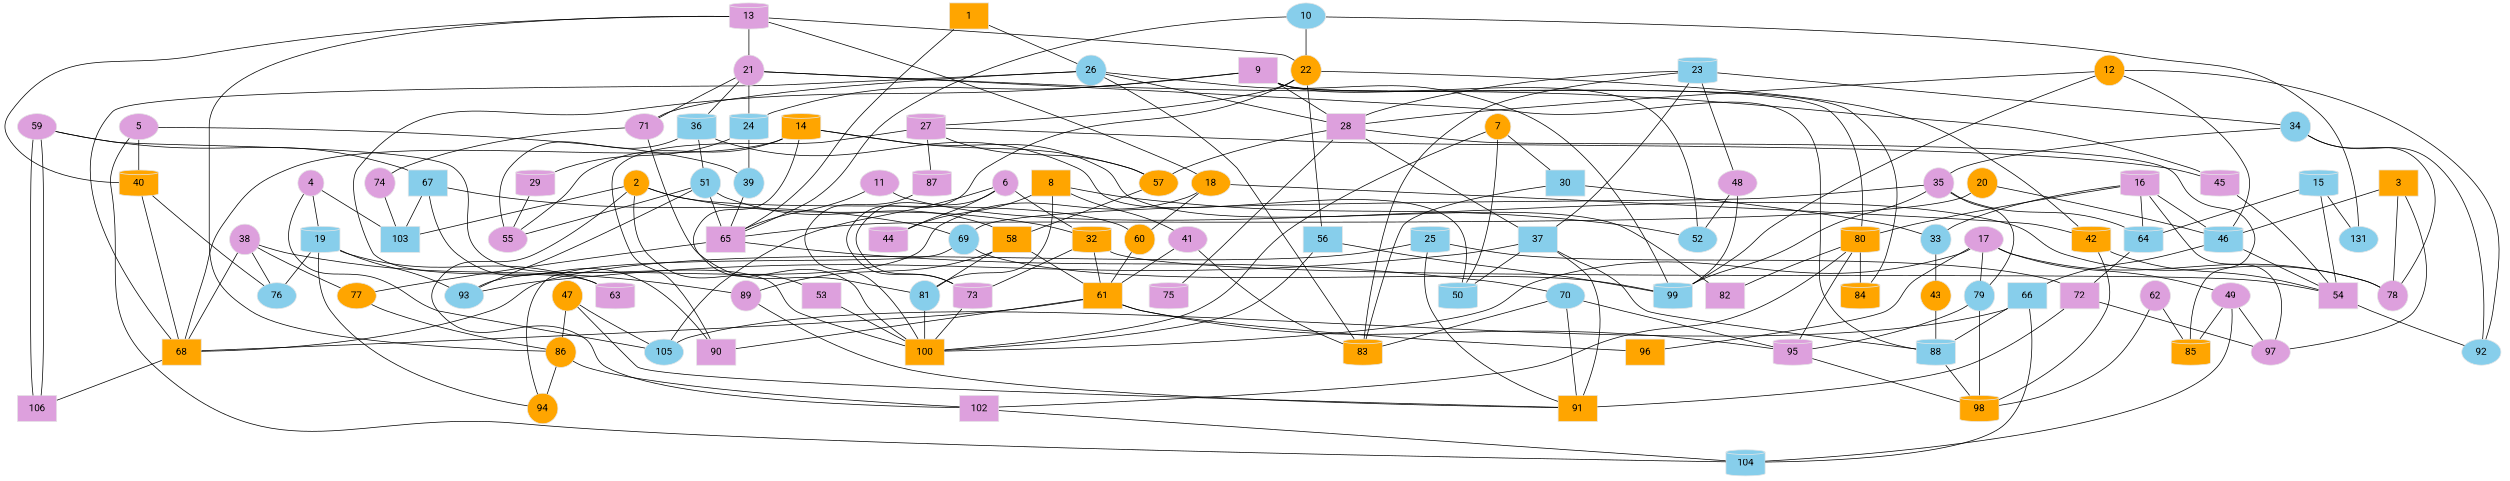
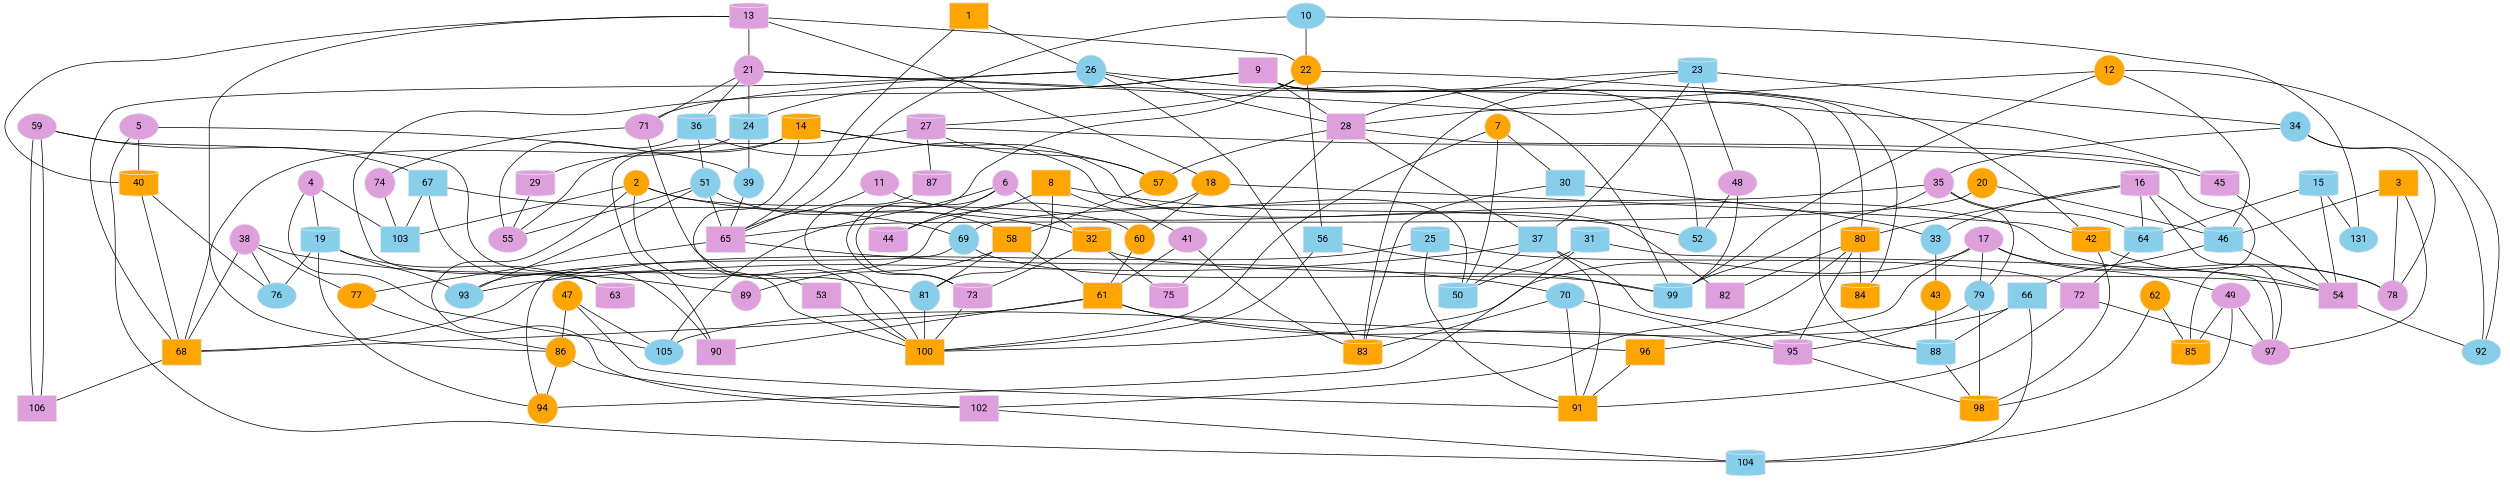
node "31": added
edge "32" -- "61": now "32" -- "75"
node "62": fillcolor plum -> orange
edge "89" -- "91": now "96" -- "91"
